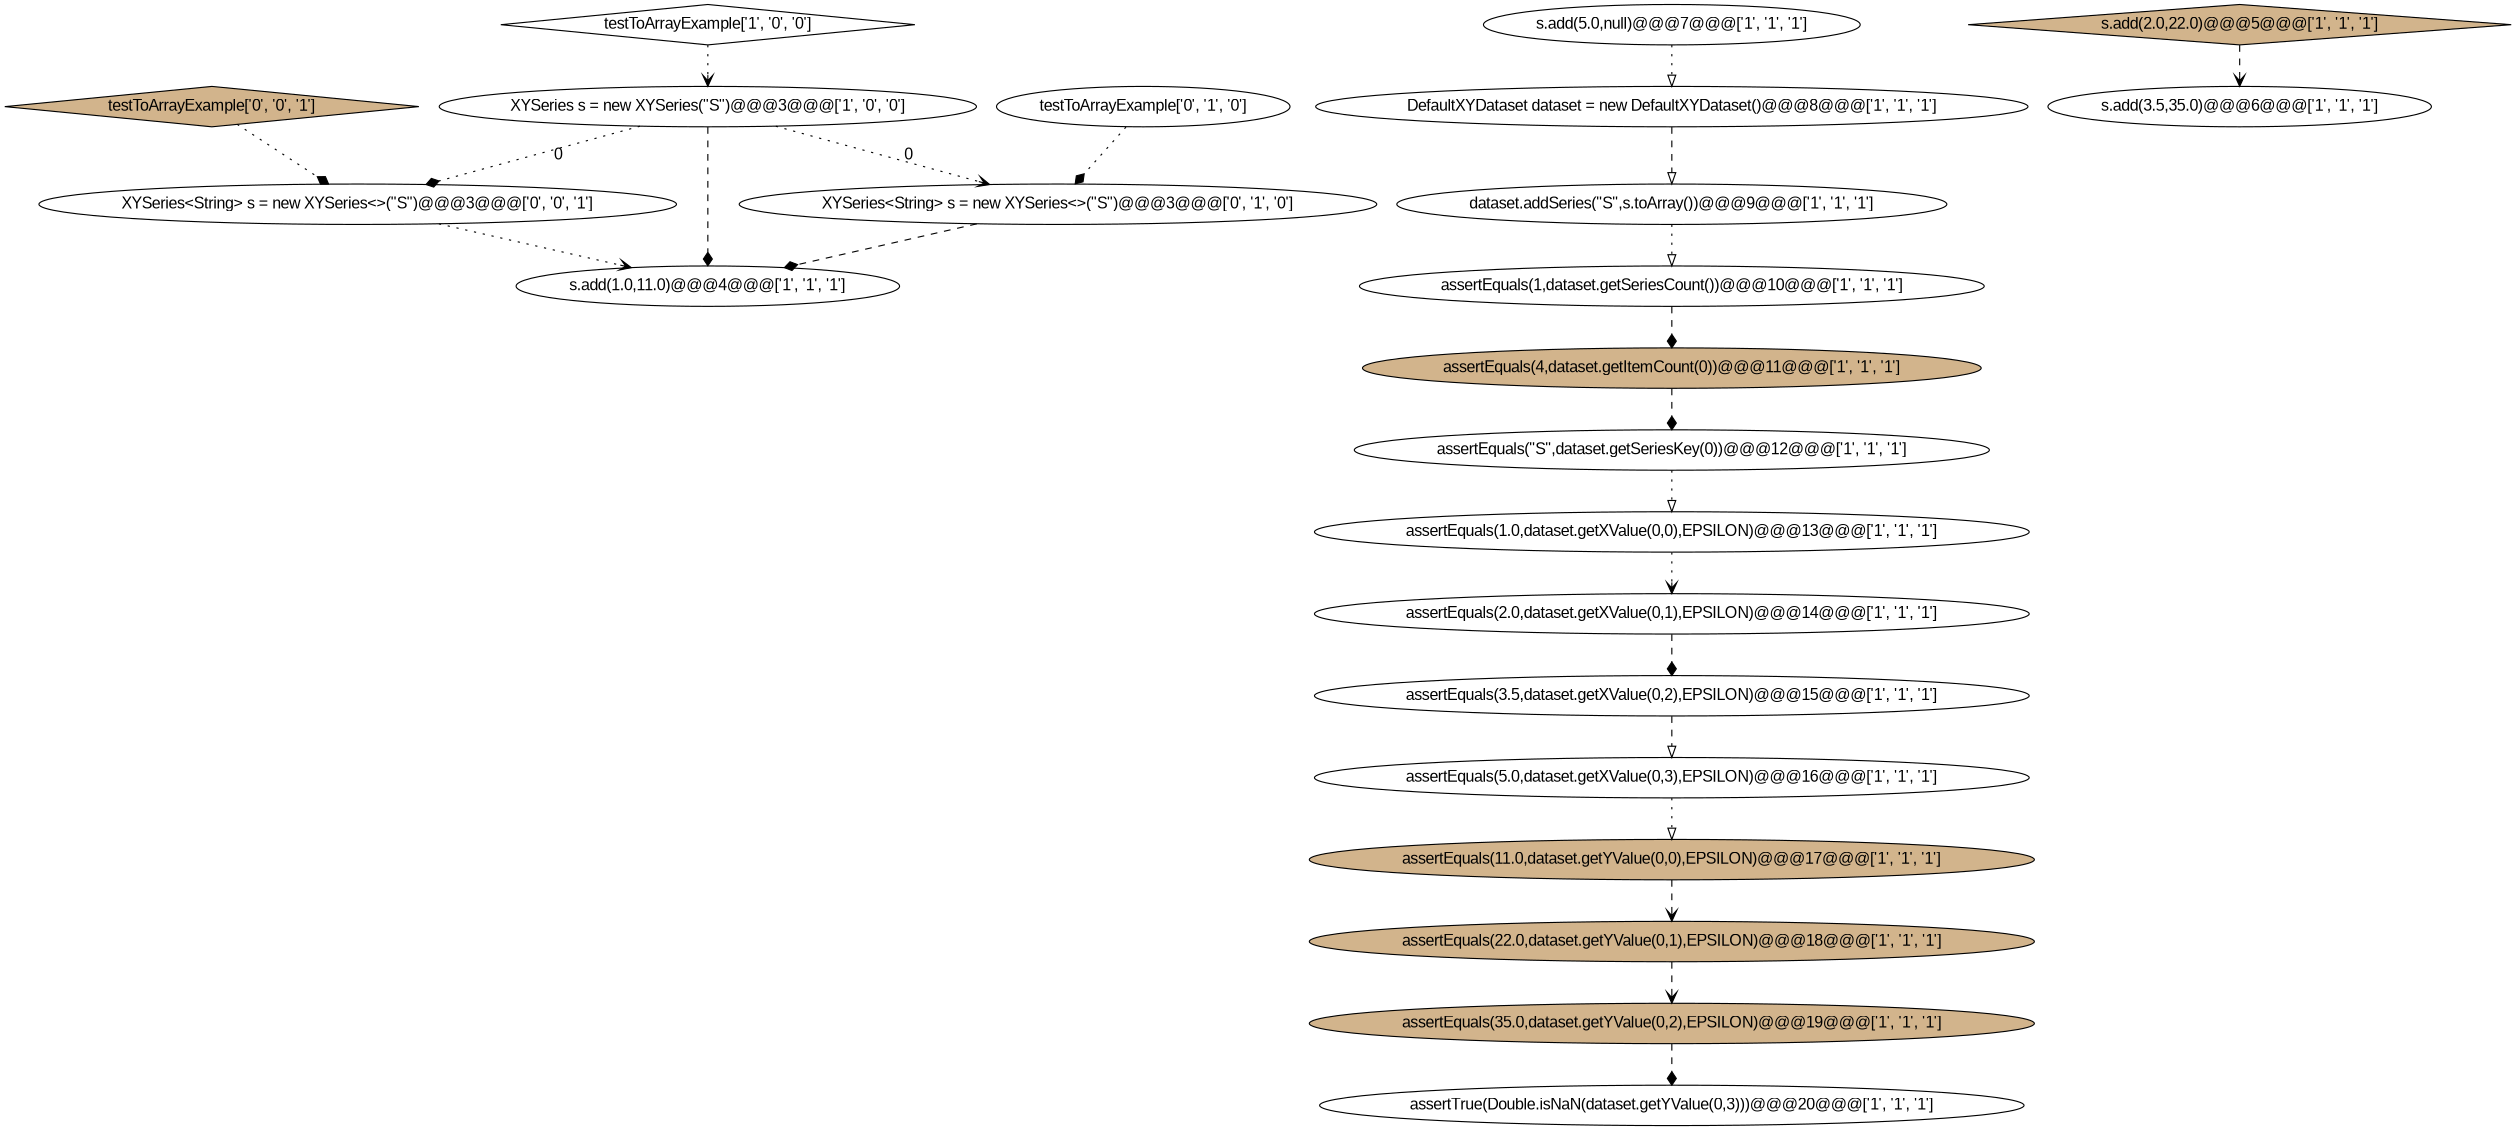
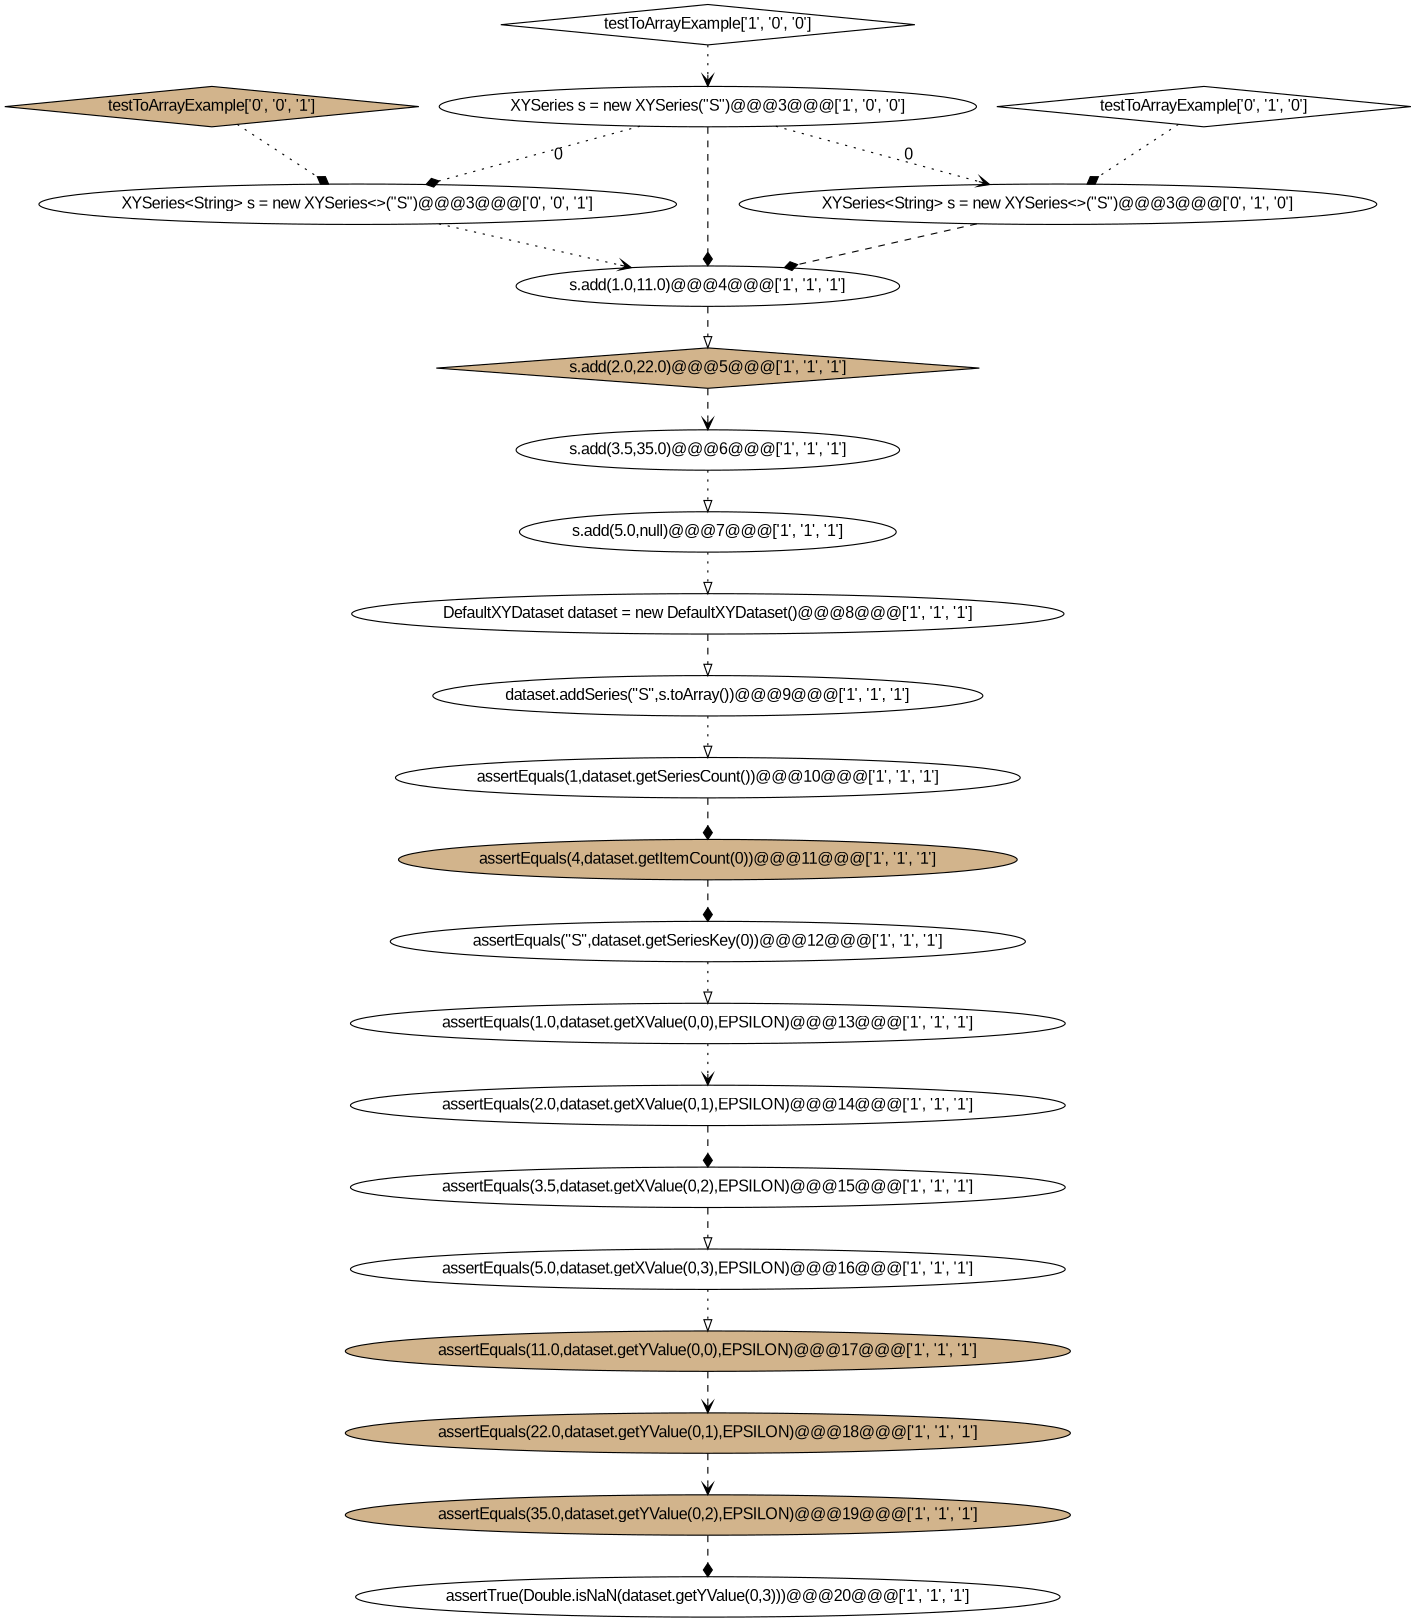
node "testToArrayExample['0', '1', '0']": shape ellipse -> diamond
edge "s.add(1.0,11.0)@@@4@@@['1', '1', '1']" -> "s.add(2.0,22.0)@@@5@@@['1', '1', '1']": added
edge "s.add(3.5,35.0)@@@6@@@['1', '1', '1']" -> "s.add(5.0,null)@@@7@@@['1', '1', '1']": added
